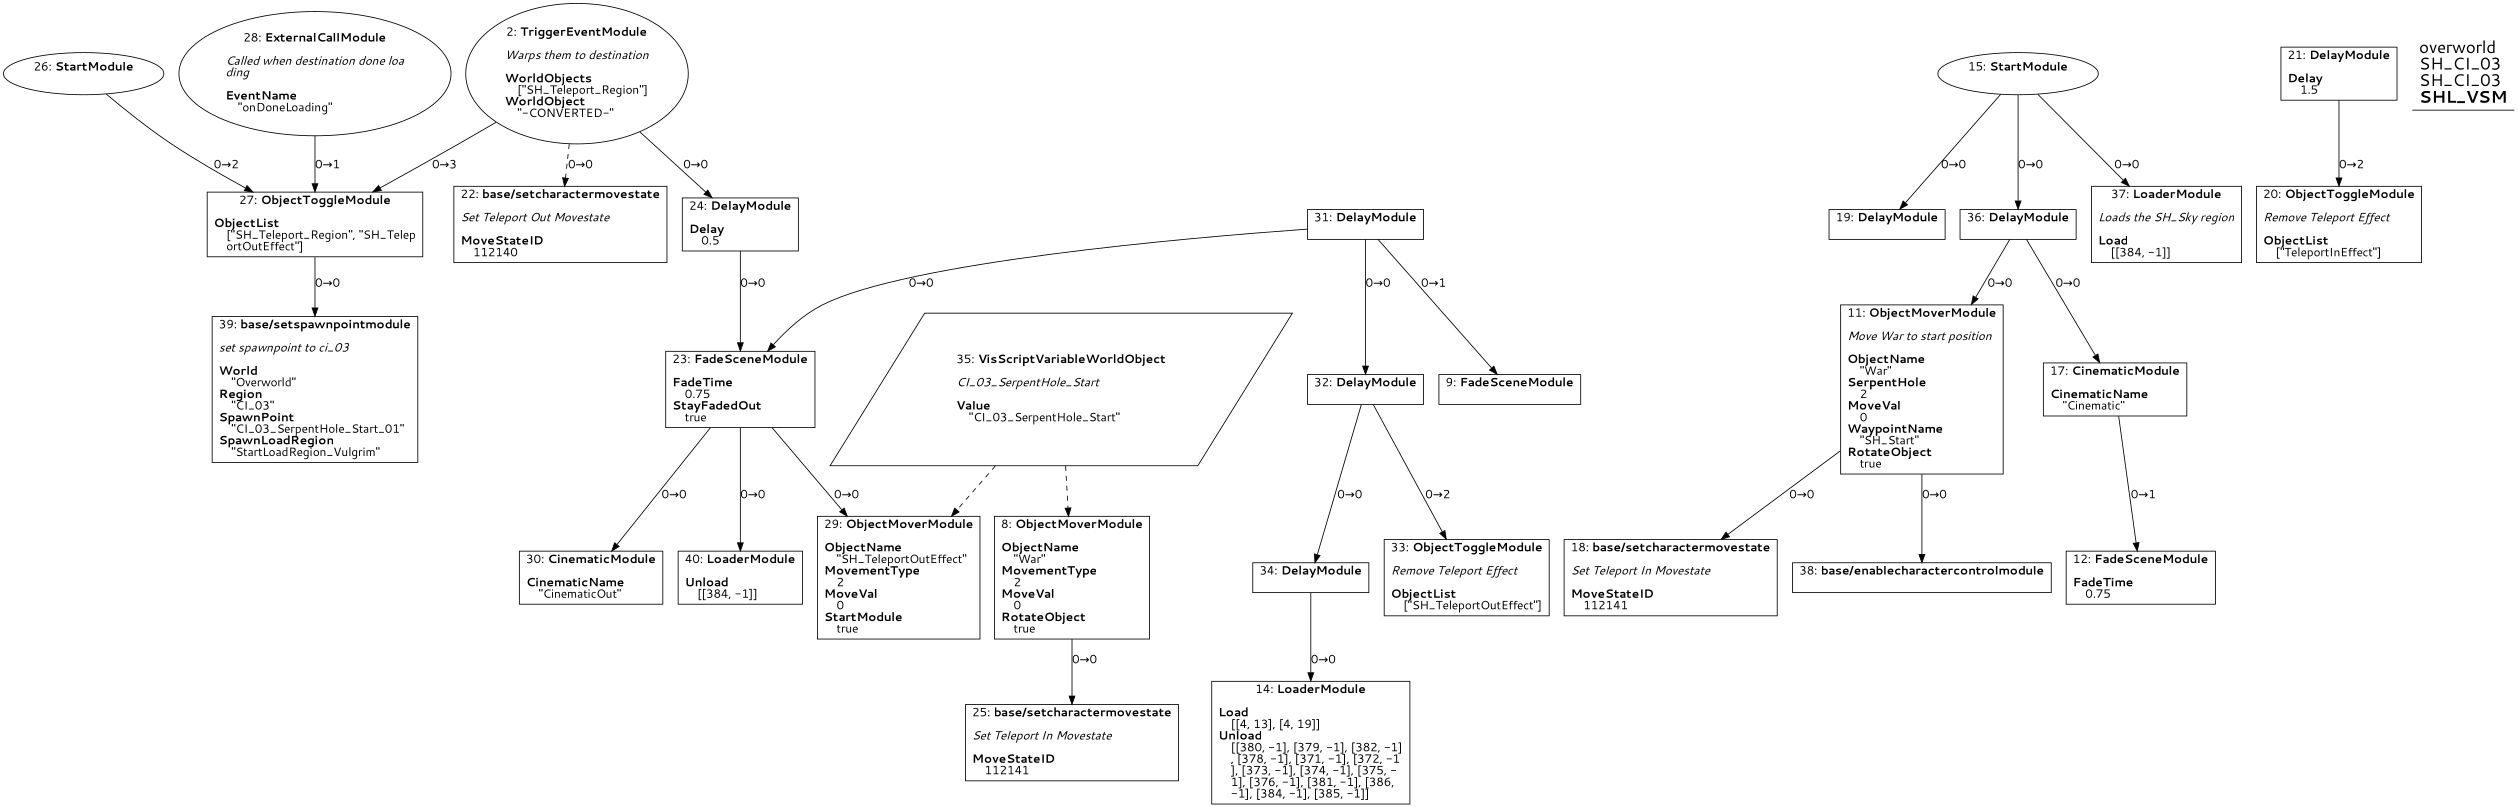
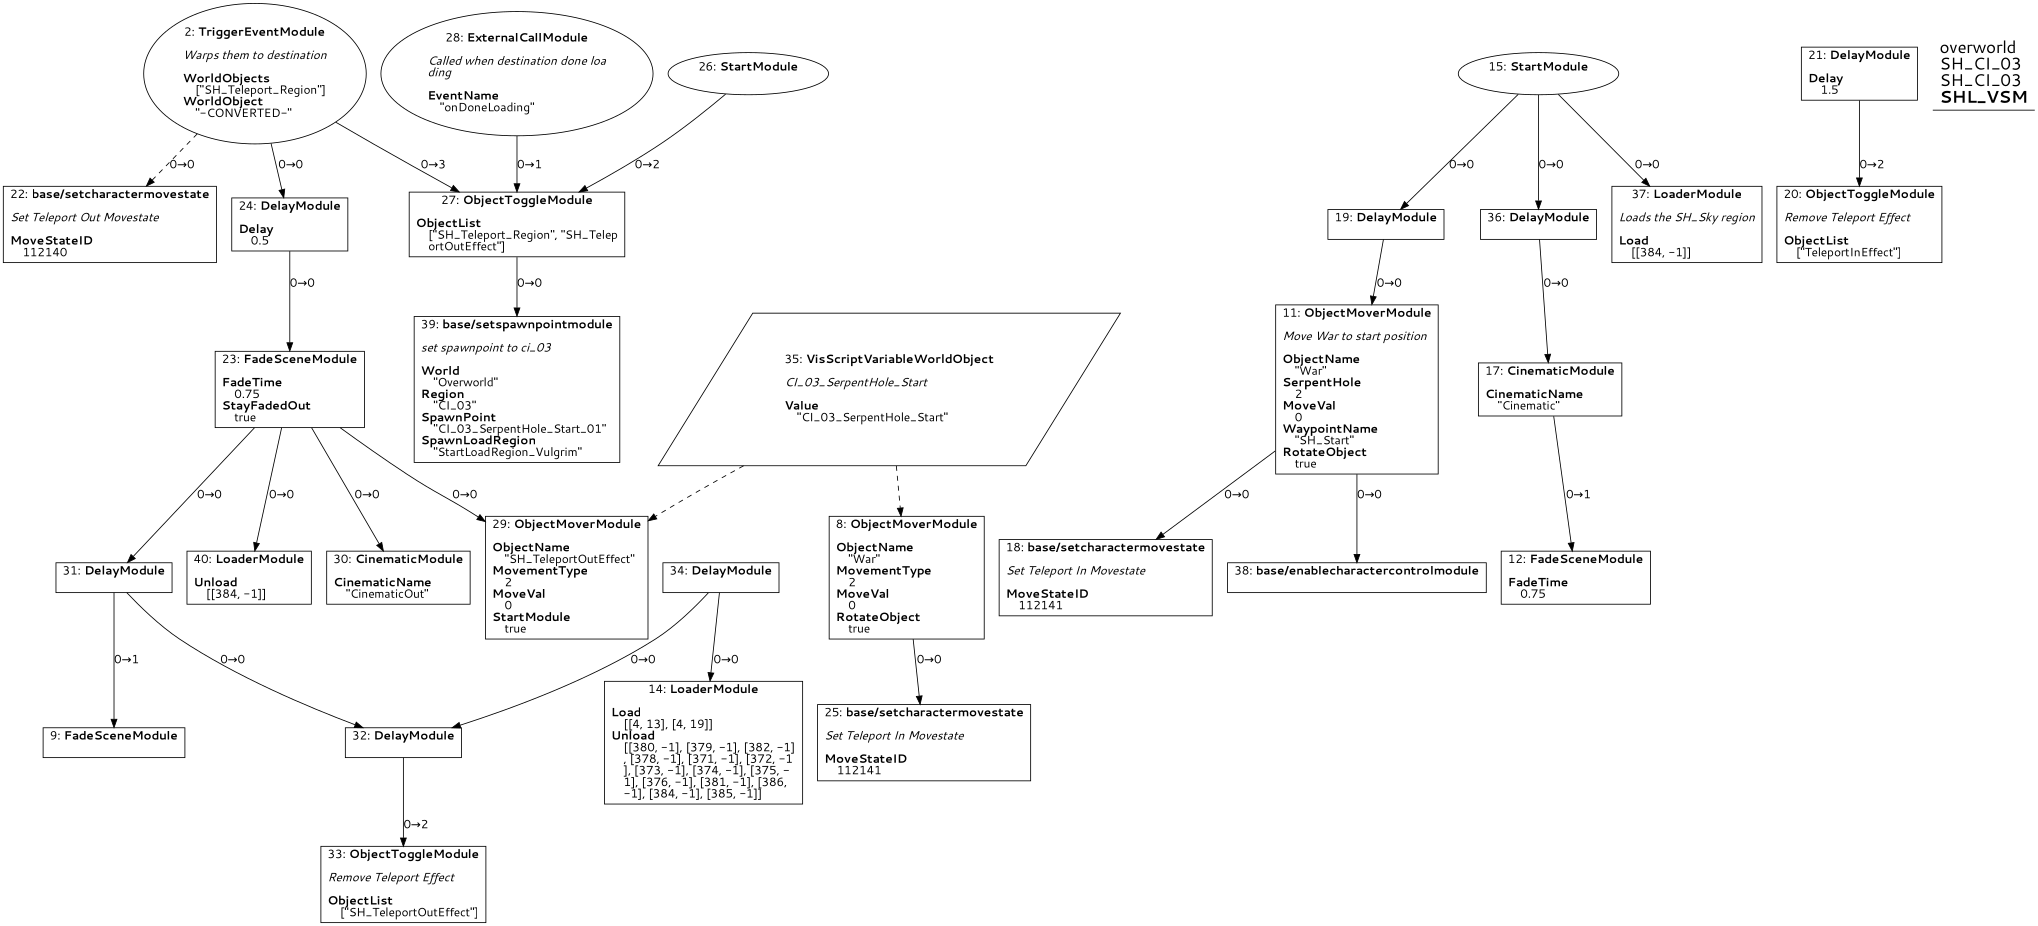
edge "31:" -> "23:": reversed
edge "36:" -> "11:": now "19:" -> "11:"
edge "32:" -> "34:": reversed
